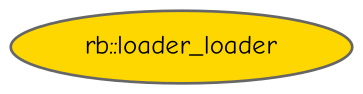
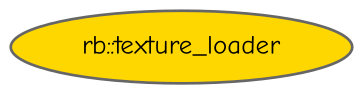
node "rb::loader_loader": label "rb::loader_loader" -> "rb::texture_loader"
